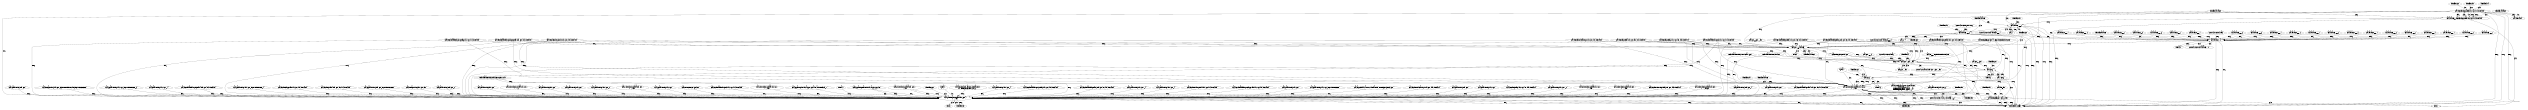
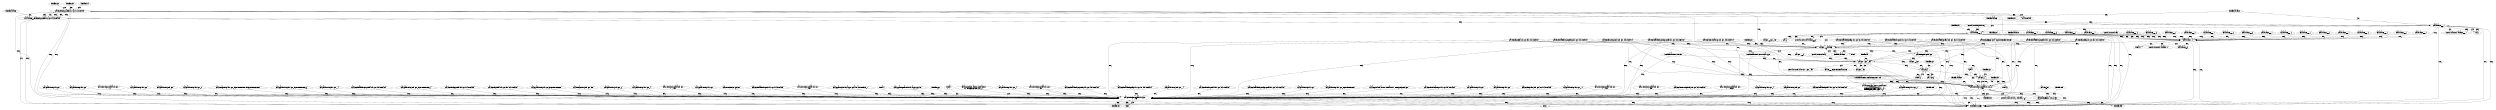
edge "(Call,advance = 5)" -> "(Call,advance < 0)": reversed
edge "(Call,len == BGP_MP_NLRI_MINSIZE)" -> "(Call,tptr < pptr + len)": reversed
edge "(Call,*(tptr-3))" -> "(Call,ND_TCHECK2(*(tptr-3),tlen))": removed, label "AST:"
